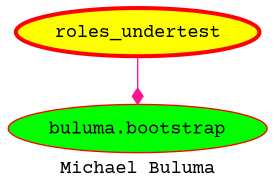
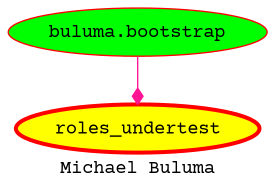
edge "roles_undertest" -> "buluma.bootstrap": reversed
